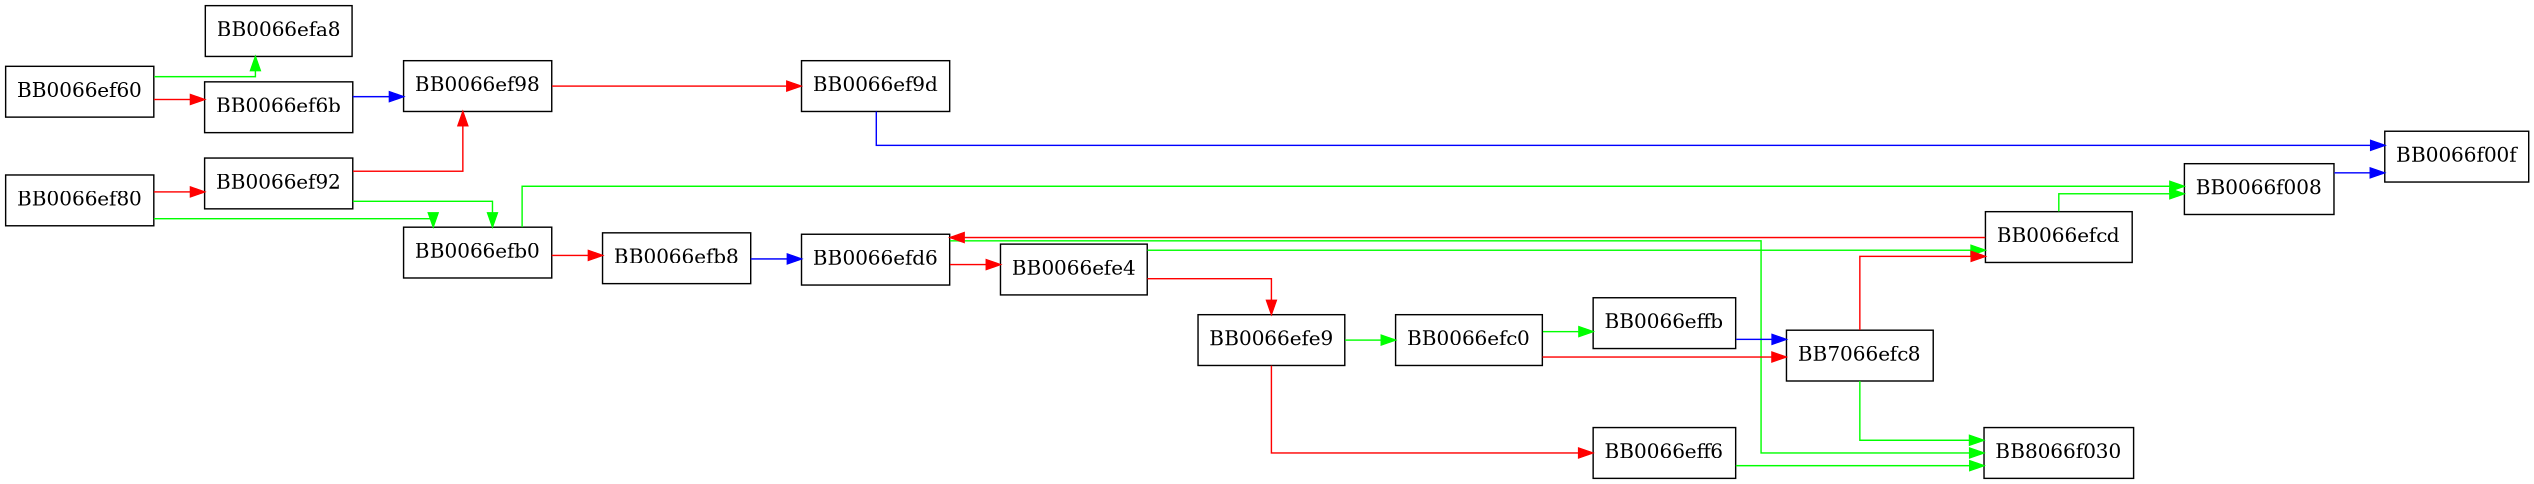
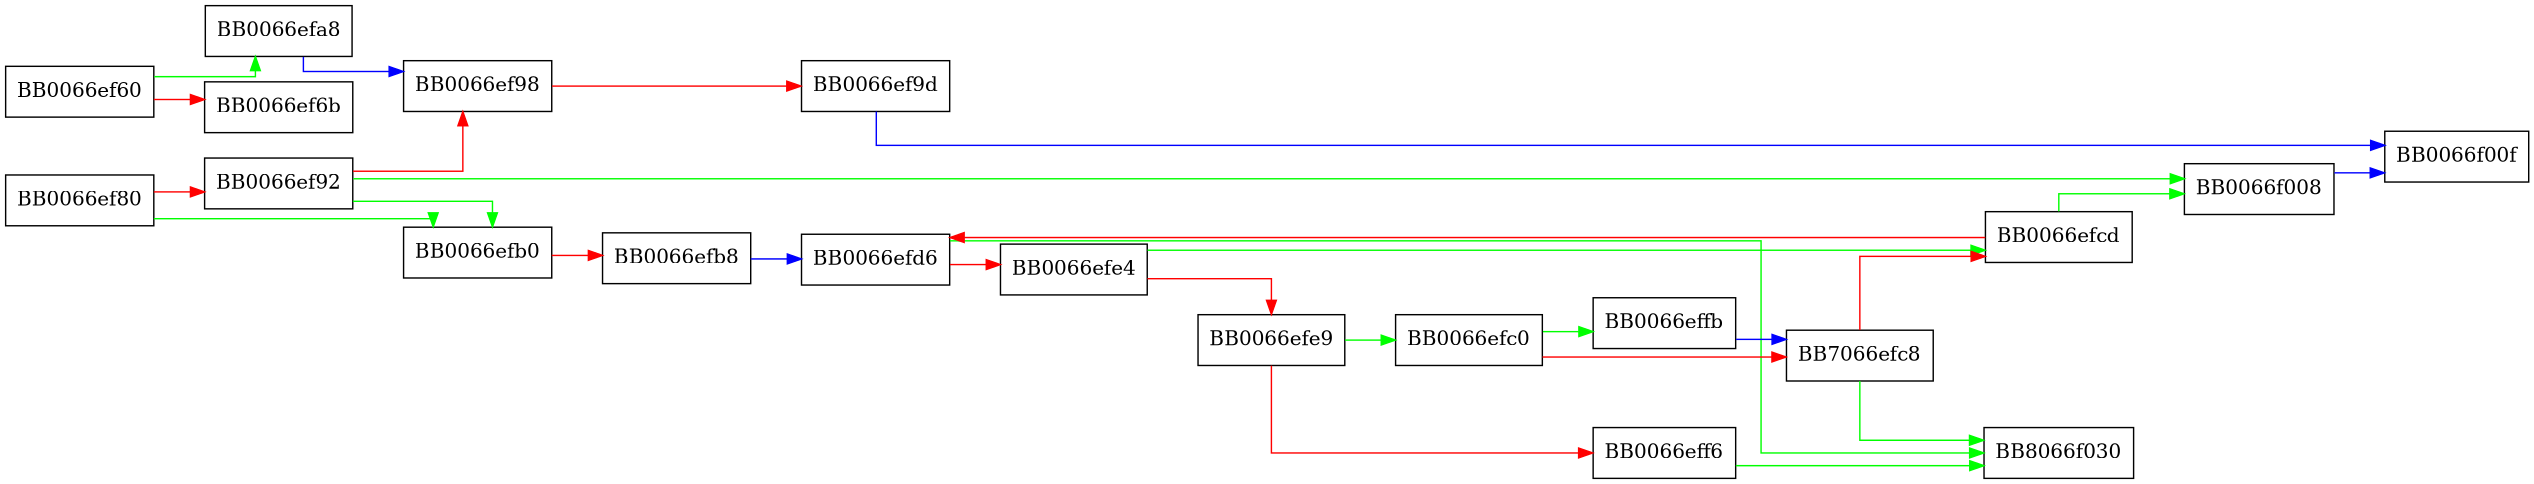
edge "BB0066ef6b" -> "BB0066ef98": now "BB0066efa8" -> "BB0066ef98"
edge "BB0066efb0" -> "BB0066f008": now "BB0066ef92" -> "BB0066f008"
